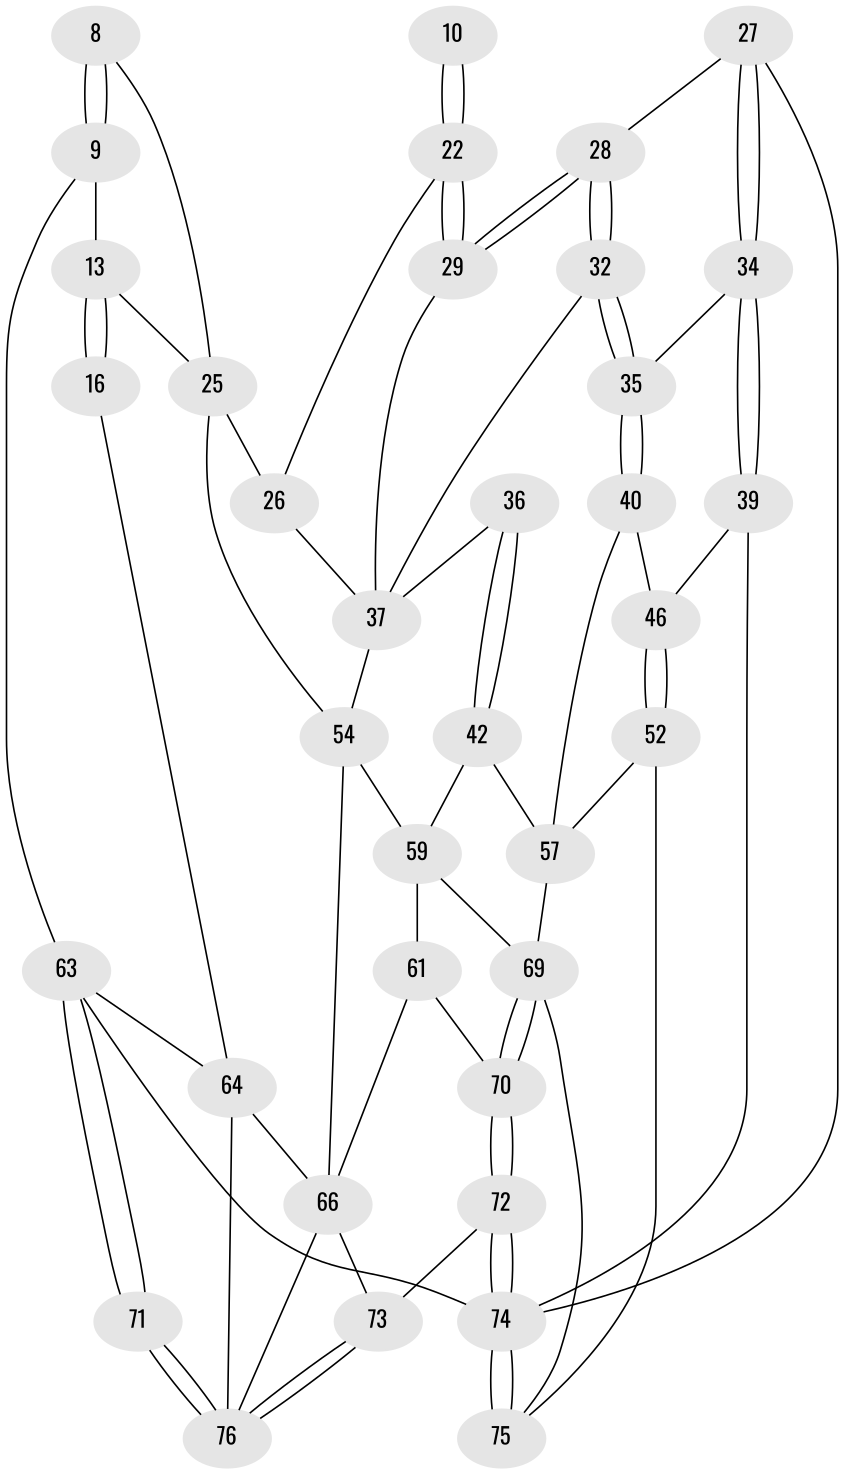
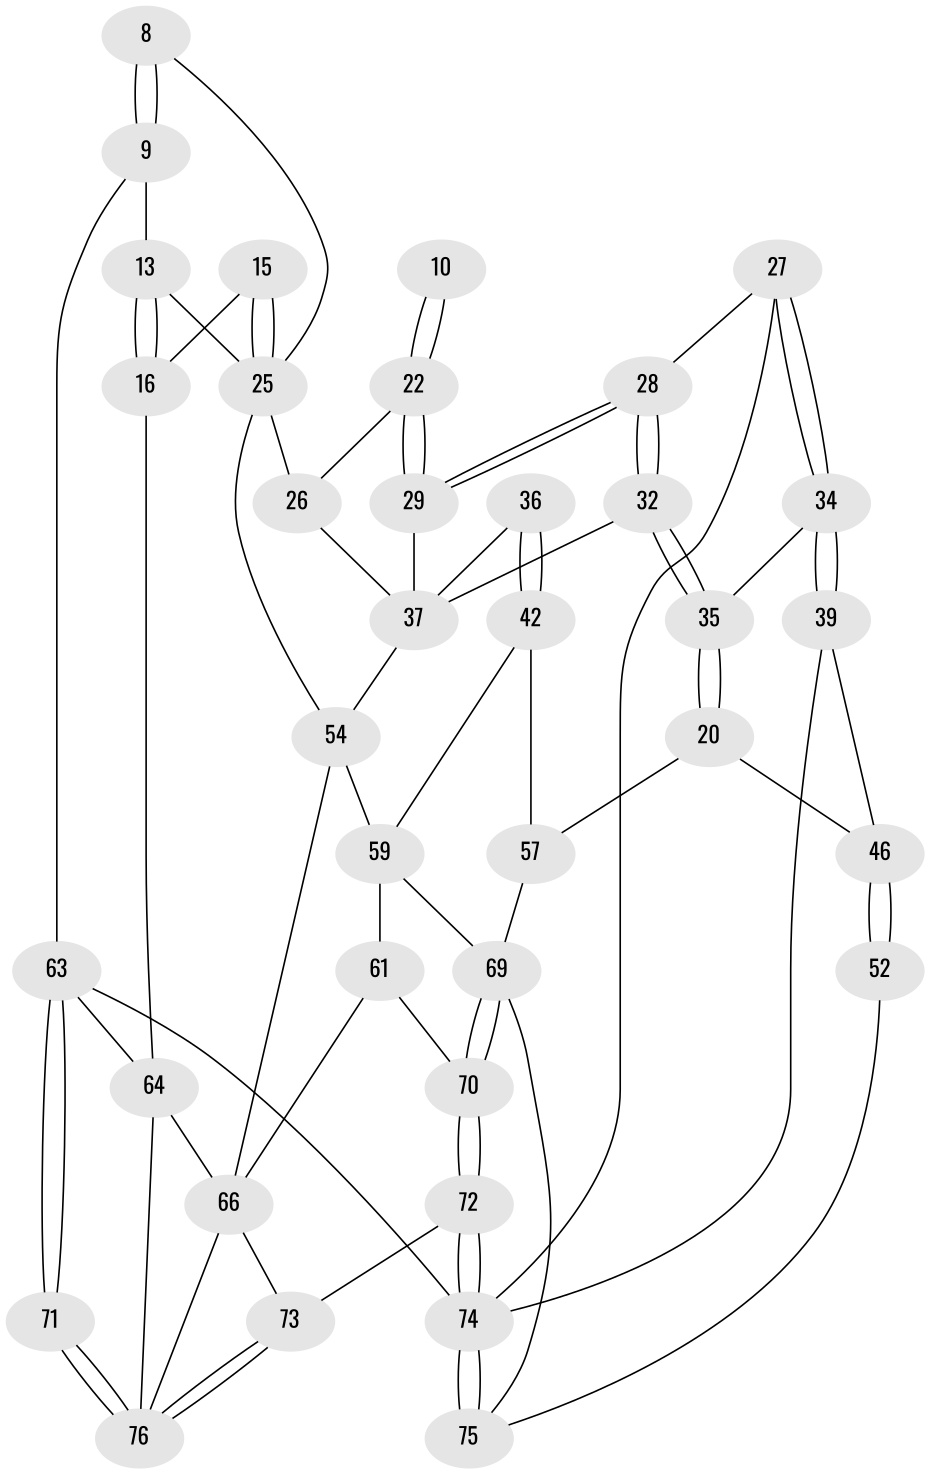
node "15": added
node "40": label "40" -> "20"
edge "52" -- "57": removed
